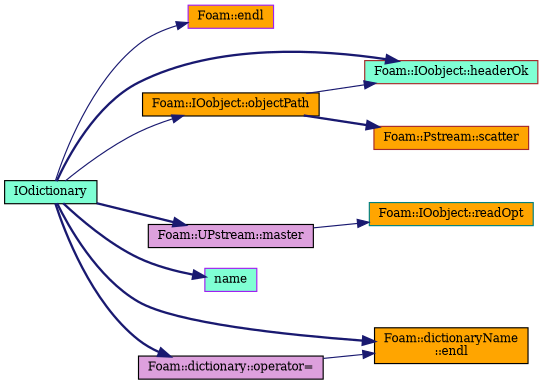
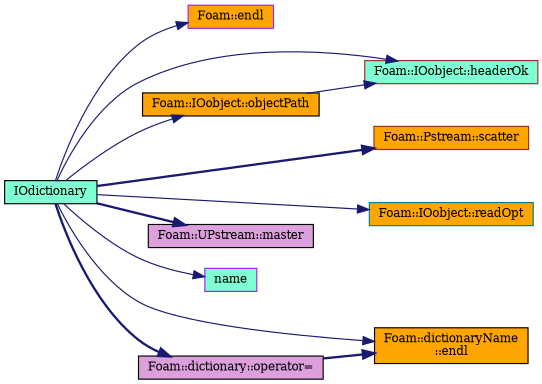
edge "IOdictionary" -> "Foam::IOobject::headerOk": style bold -> solid
edge "Foam::IOobject::objectPath" -> "Foam::Pstream::scatter": now "IOdictionary" -> "Foam::Pstream::scatter"
edge "Foam::UPstream::master" -> "Foam::IOobject::readOpt": now "IOdictionary" -> "Foam::IOobject::readOpt"
edge "IOdictionary" -> "name": style bold -> solid
edge "IOdictionary" -> "Foam::dictionaryName ::endl": style bold -> solid
edge "Foam::dictionary::operator=" -> "Foam::dictionaryName ::endl": style solid -> bold
